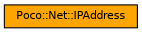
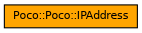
node "Poco::Net::IPAddress": label "Poco::Net::IPAddress" -> "Poco::Poco::IPAddress"
